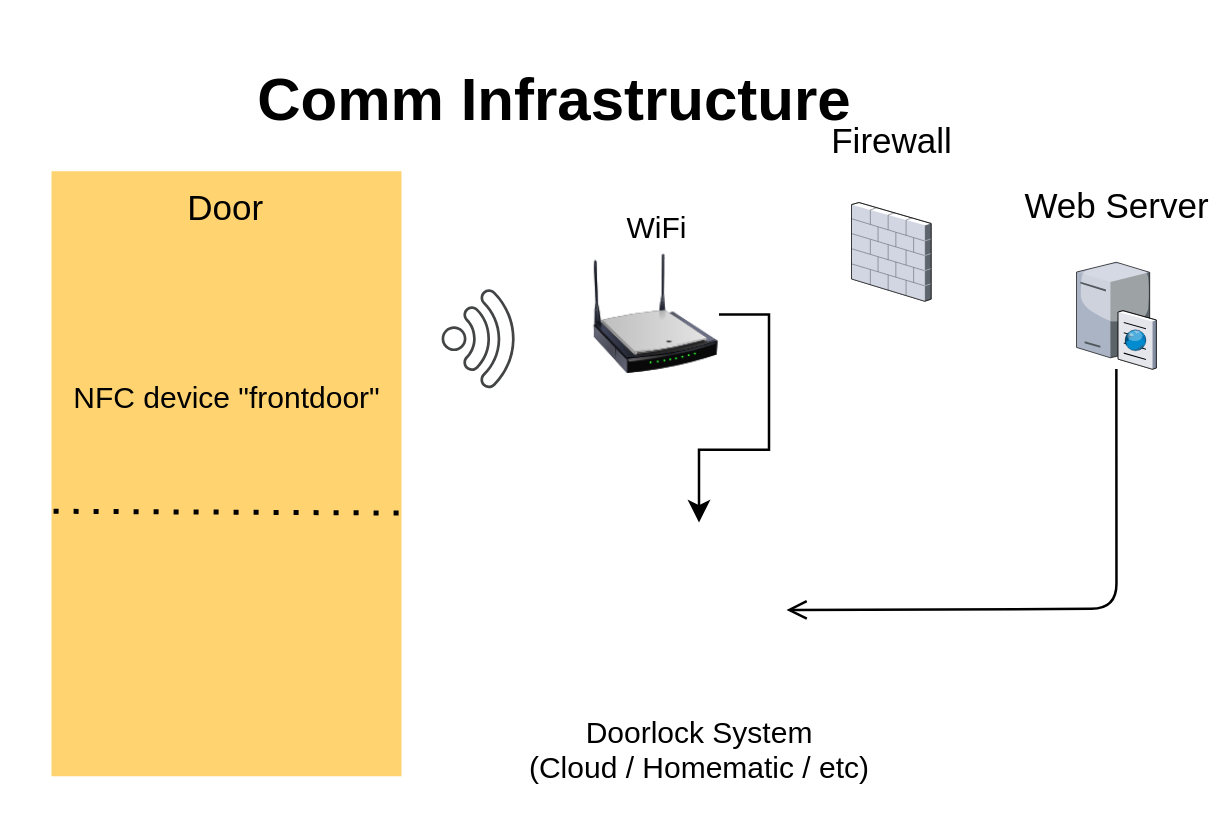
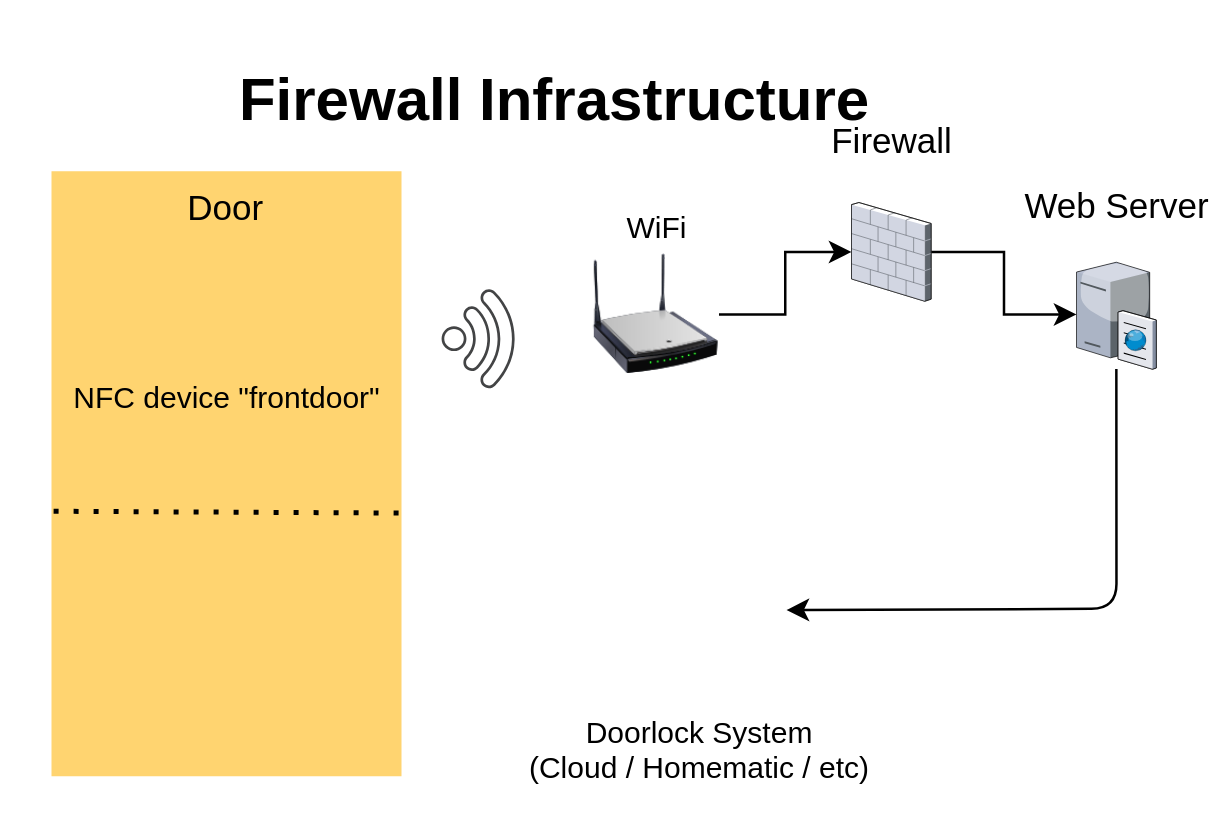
node "Comm Infrastructure": label "Comm Infrastructure" -> "Firewall Infrastructure"
edge "Firewall" -> "Web Server": added
edge "WiFi" -> "Doorlock System (Cloud / Homematic / etc)": now "WiFi" -> "Firewall"
edge "Web Server" -> "Doorlock System (Cloud / Homematic / etc)": arrowhead open -> classic
